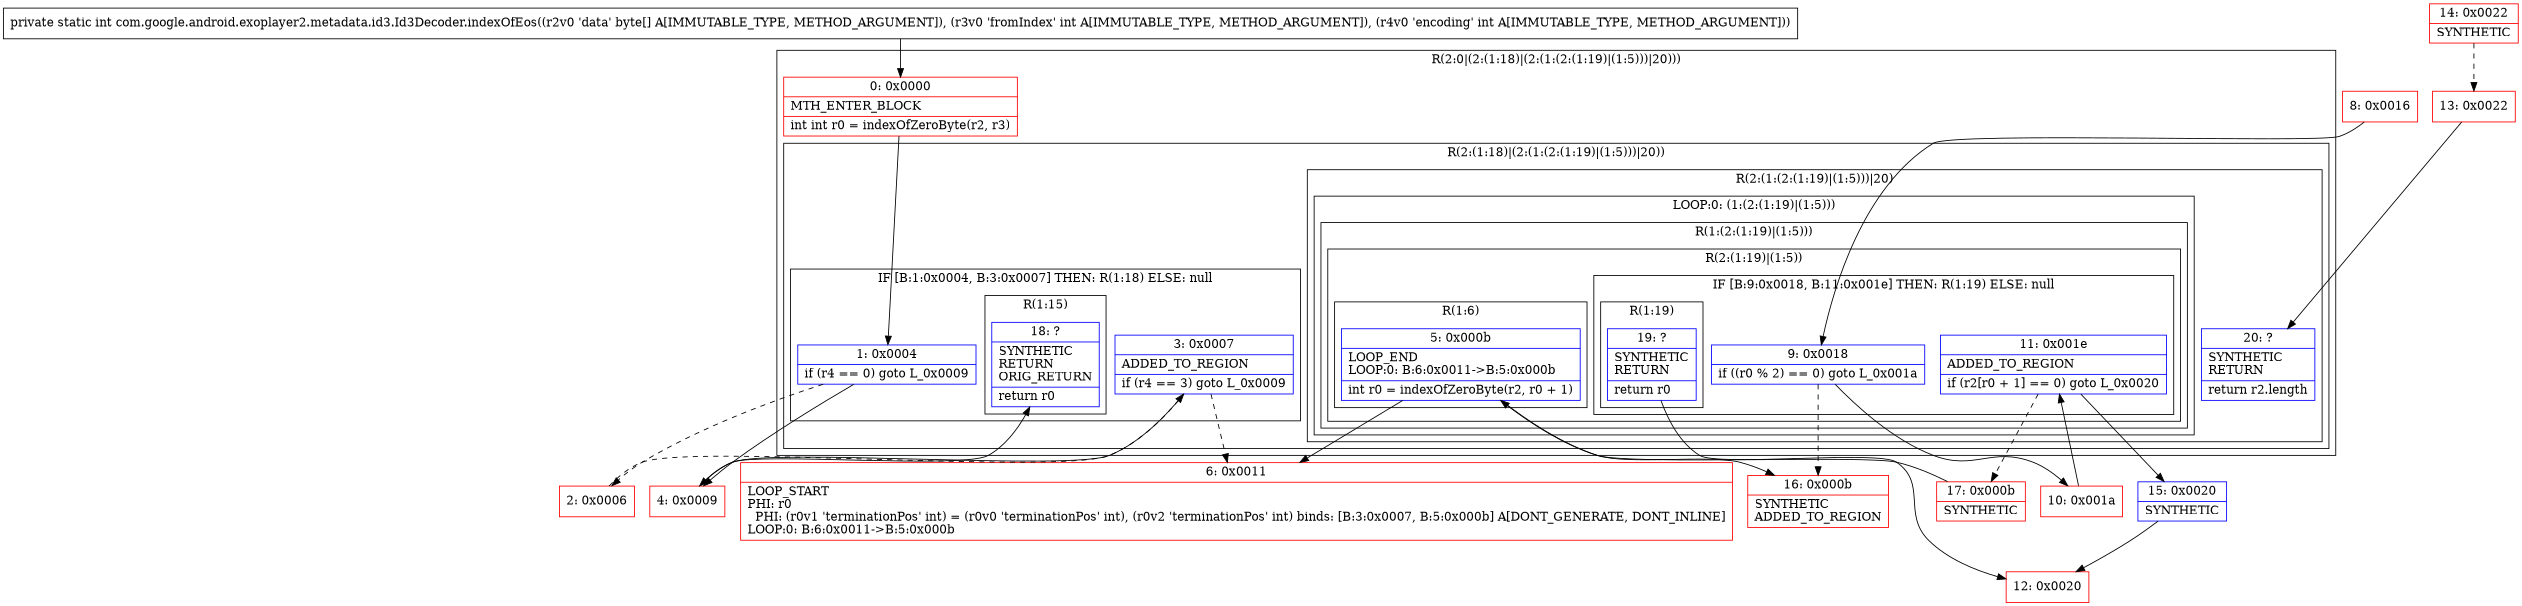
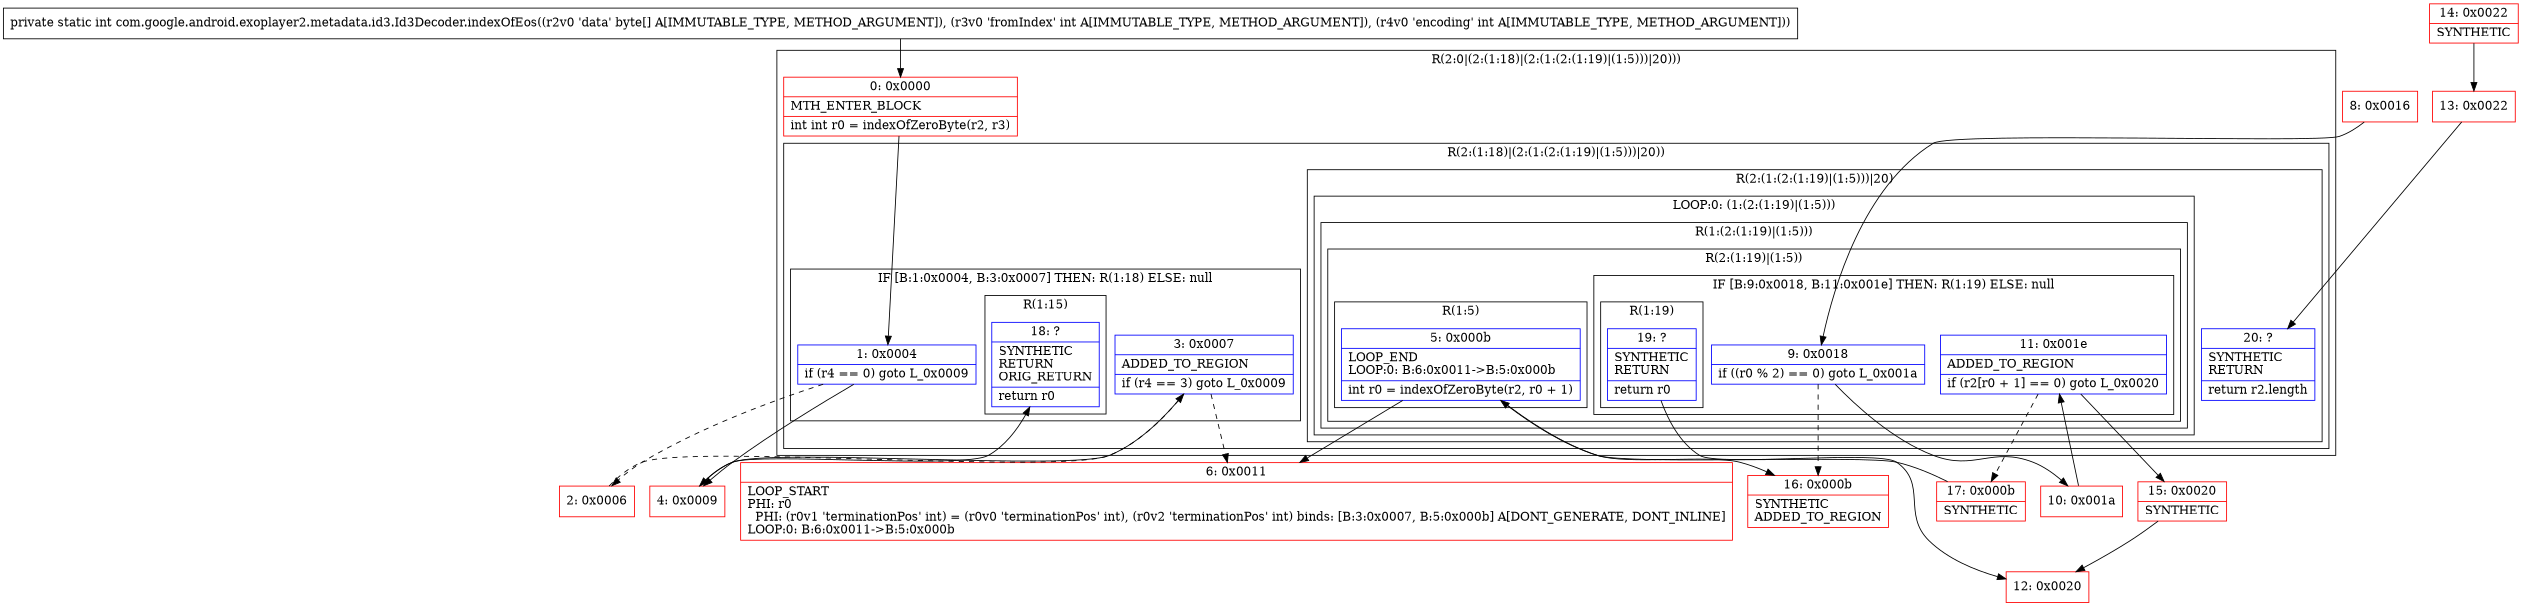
edge "14: 0x0022" -> "13: 0x0022": style dashed -> solid
cluster "R(1:6)": label "R(1:6)" -> "R(1:5)"
node "15: 0x0020": color blue -> red
